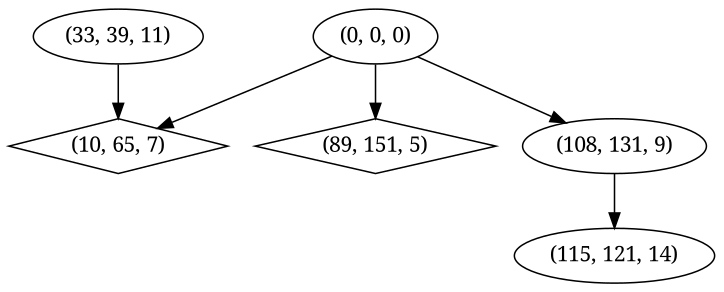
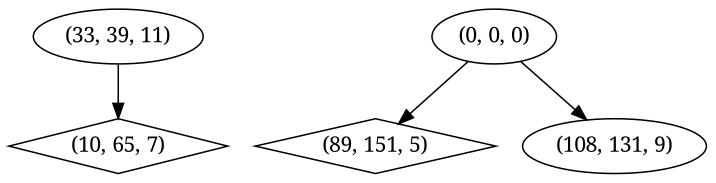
edge "(0, 0, 0)" -> "(10, 65, 7)": removed
node "(115, 121, 14)": removed
